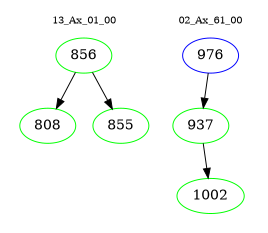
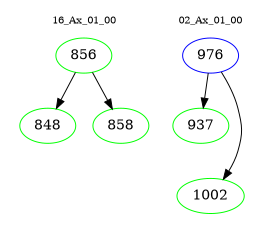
cluster "13_Ax_01_00": label "13_Ax_01_00" -> "16_Ax_01_00"
cluster "02_Ax_61_00": label "02_Ax_61_00" -> "02_Ax_01_00"
node "808": label "808" -> "848"
node "855": label "855" -> "858"
edge "937" -> "1002": now "976" -> "1002"
